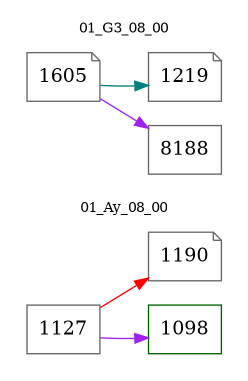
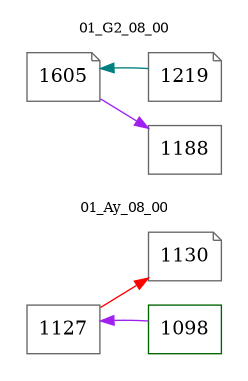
cluster "01_G3_08_00": label "01_G3_08_00" -> "01_G2_08_00"
edge "1605" -> "1219": reversed
node "8188": label "8188" -> "1188"
node "1190": label "1190" -> "1130"
edge "1127" -> "1098": reversed
